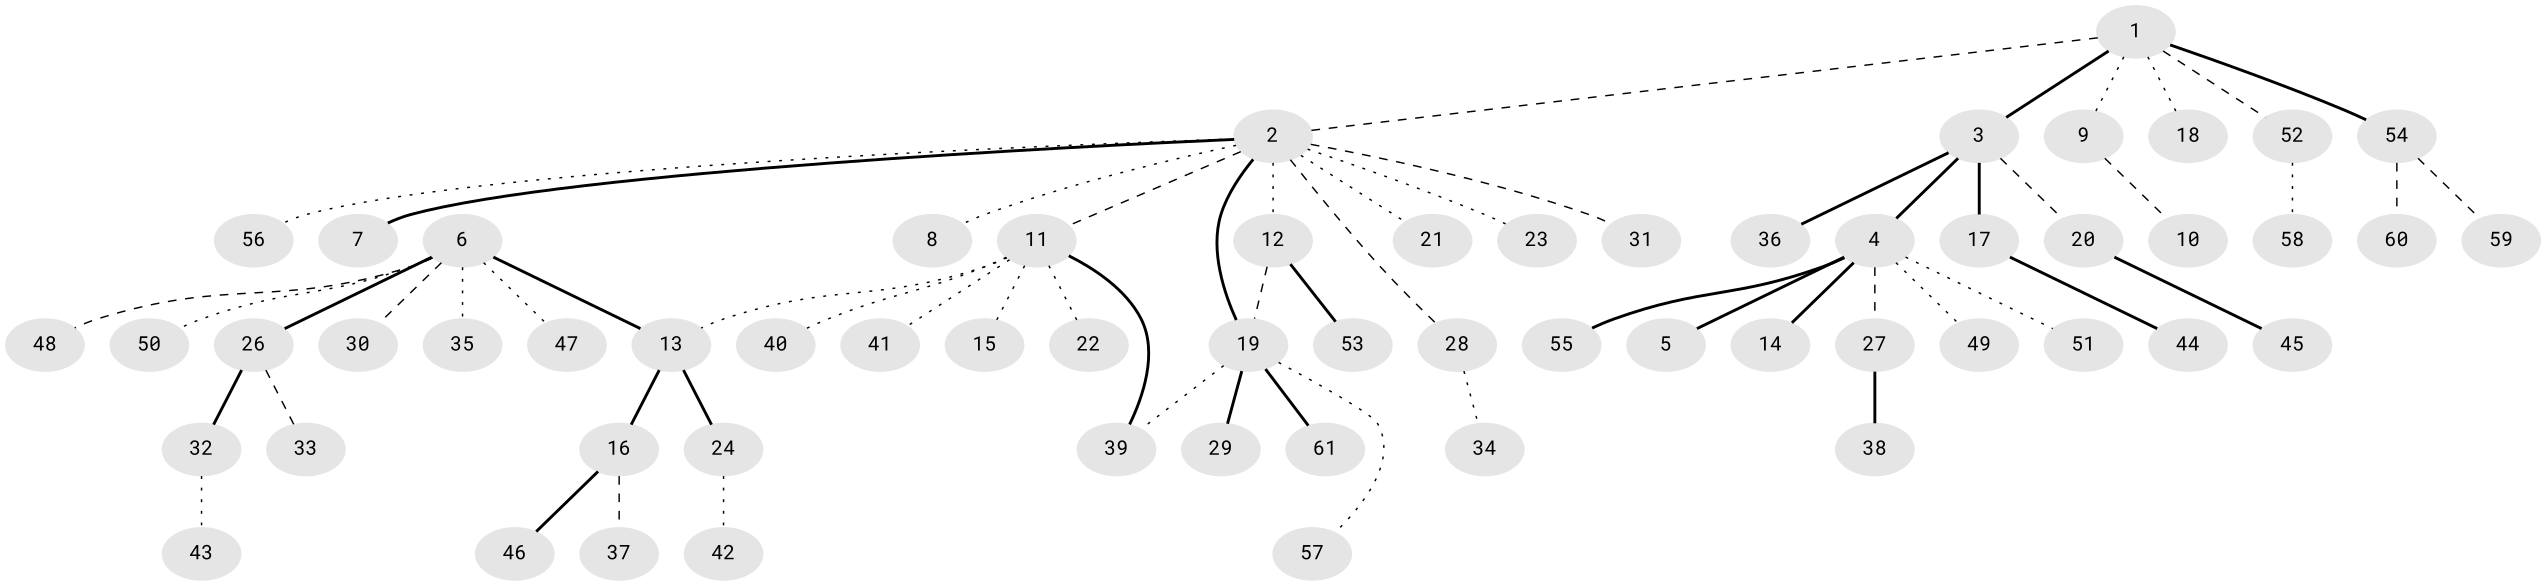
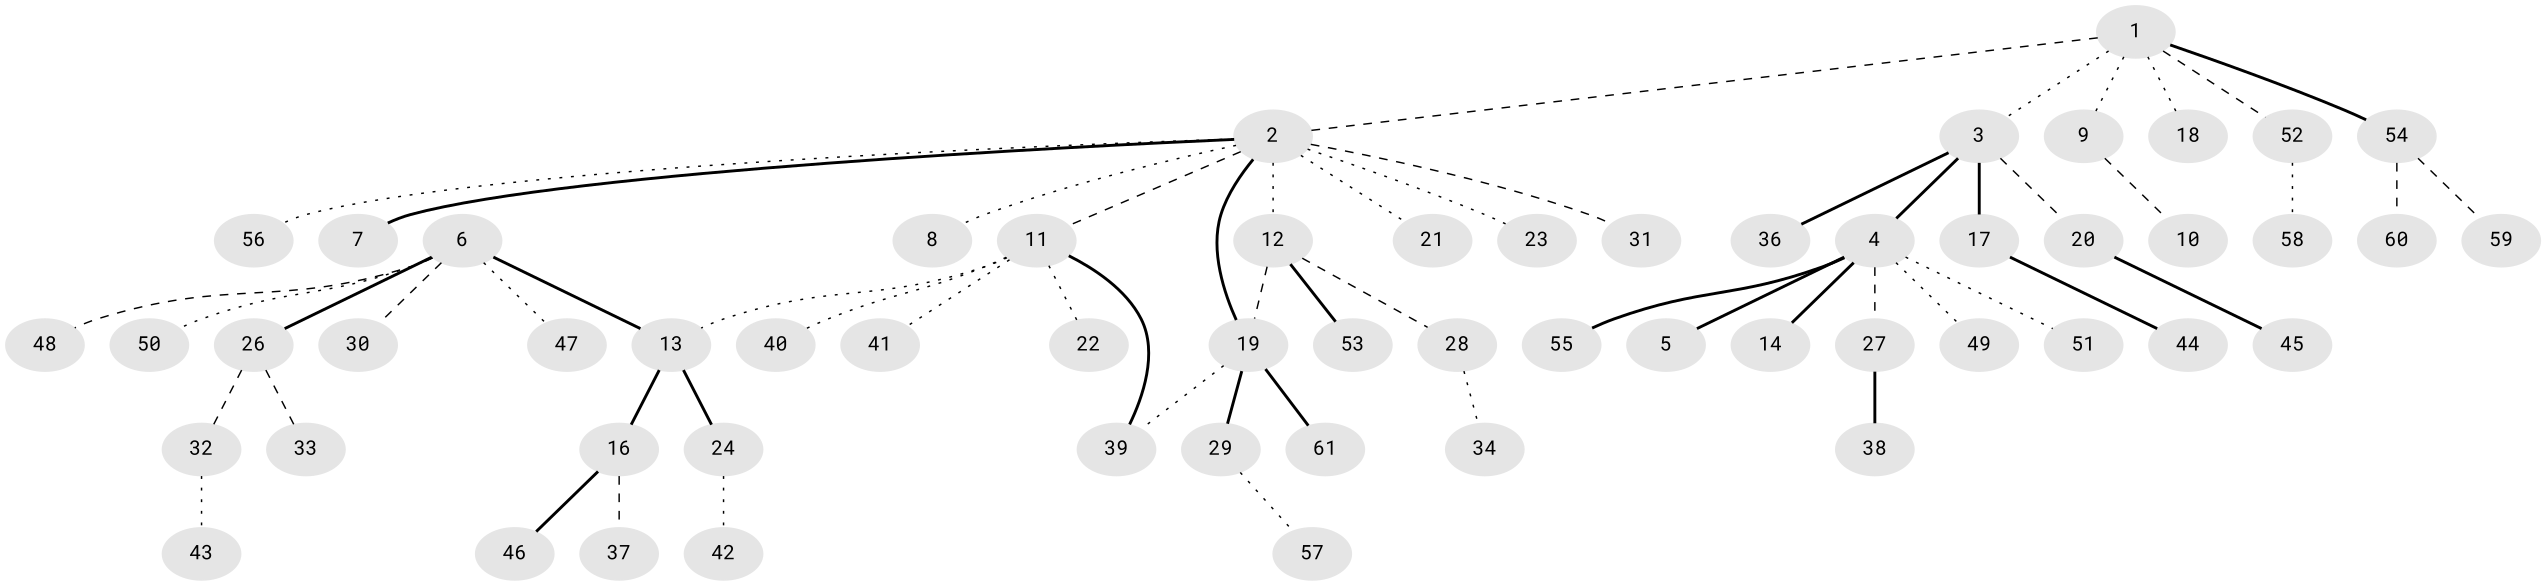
edge "1" -- "3": style bold -> dotted
edge "2" -- "28": now "12" -- "28"
node "35": removed
node "15": removed
edge "26" -- "32": style bold -> dashed
edge "19" -- "57": now "29" -- "57"
